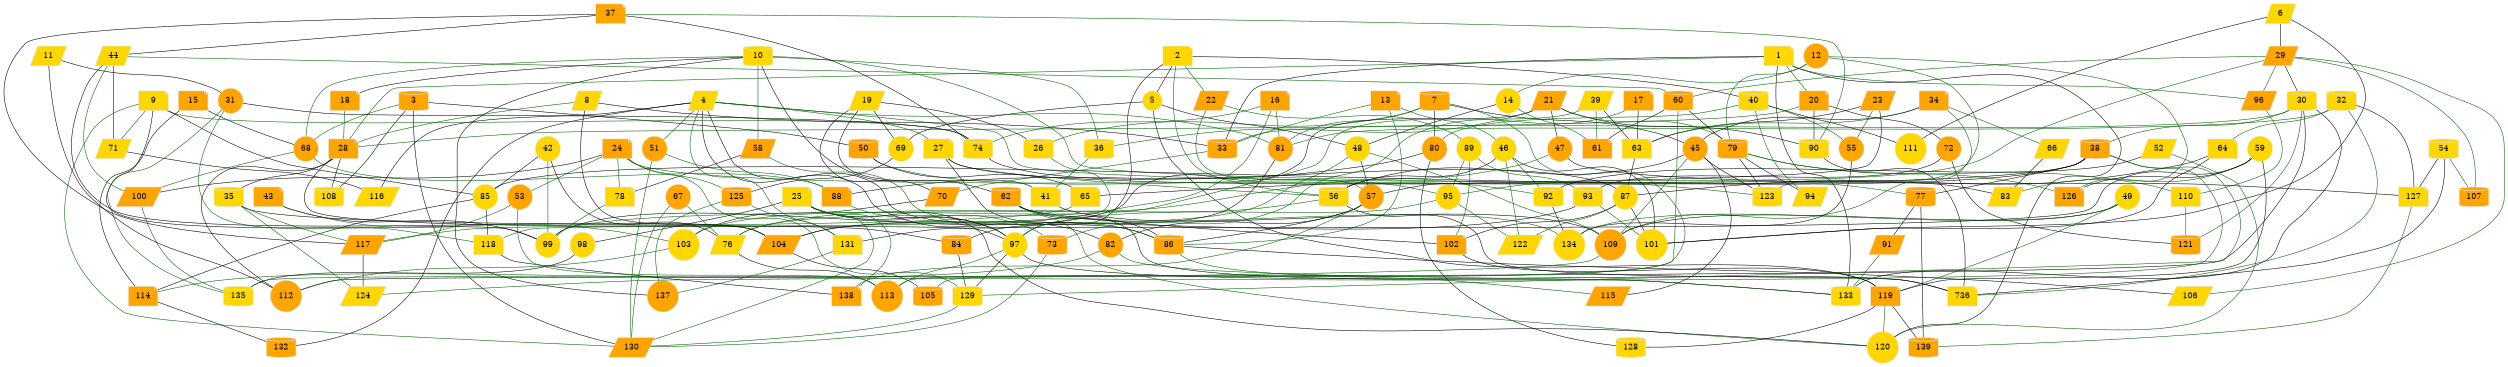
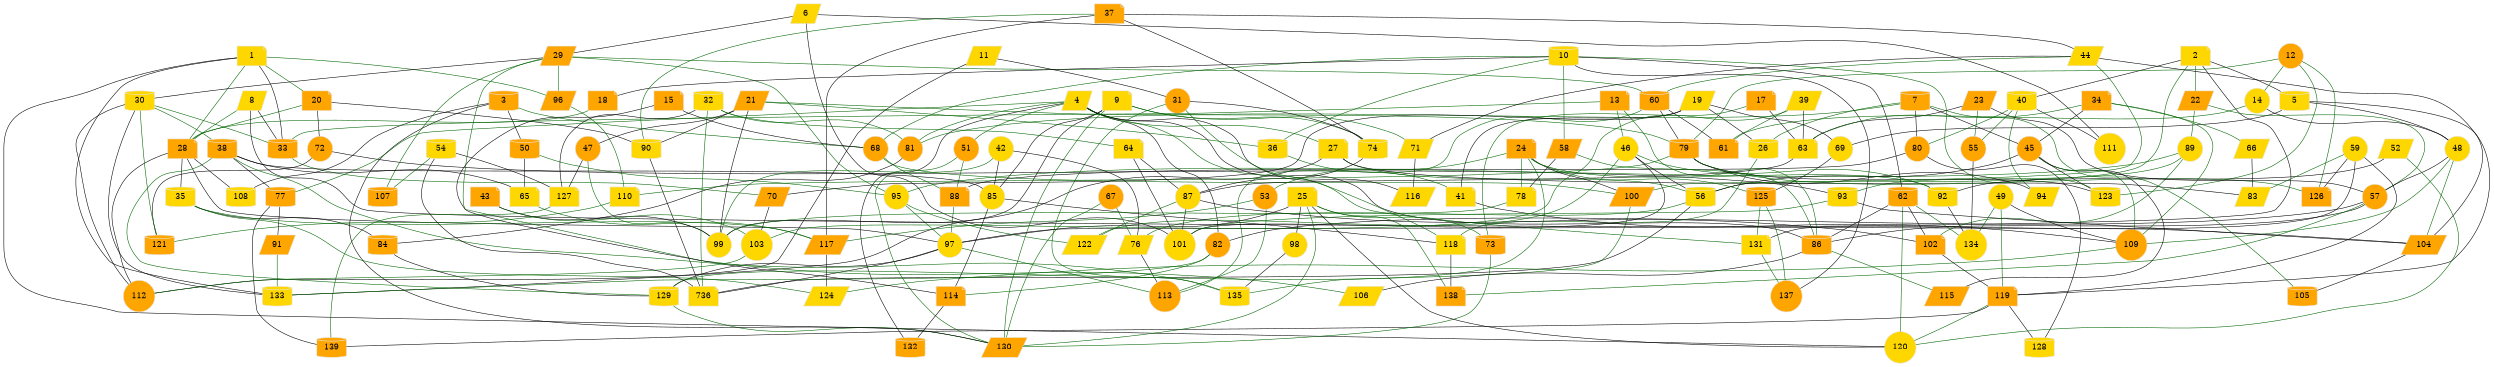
node "5": shape circle -> cylinder
node "16": removed
